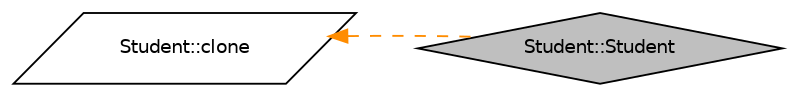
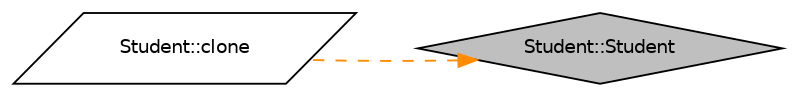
edge "Student::Student" -> "Student::clone": reversed
